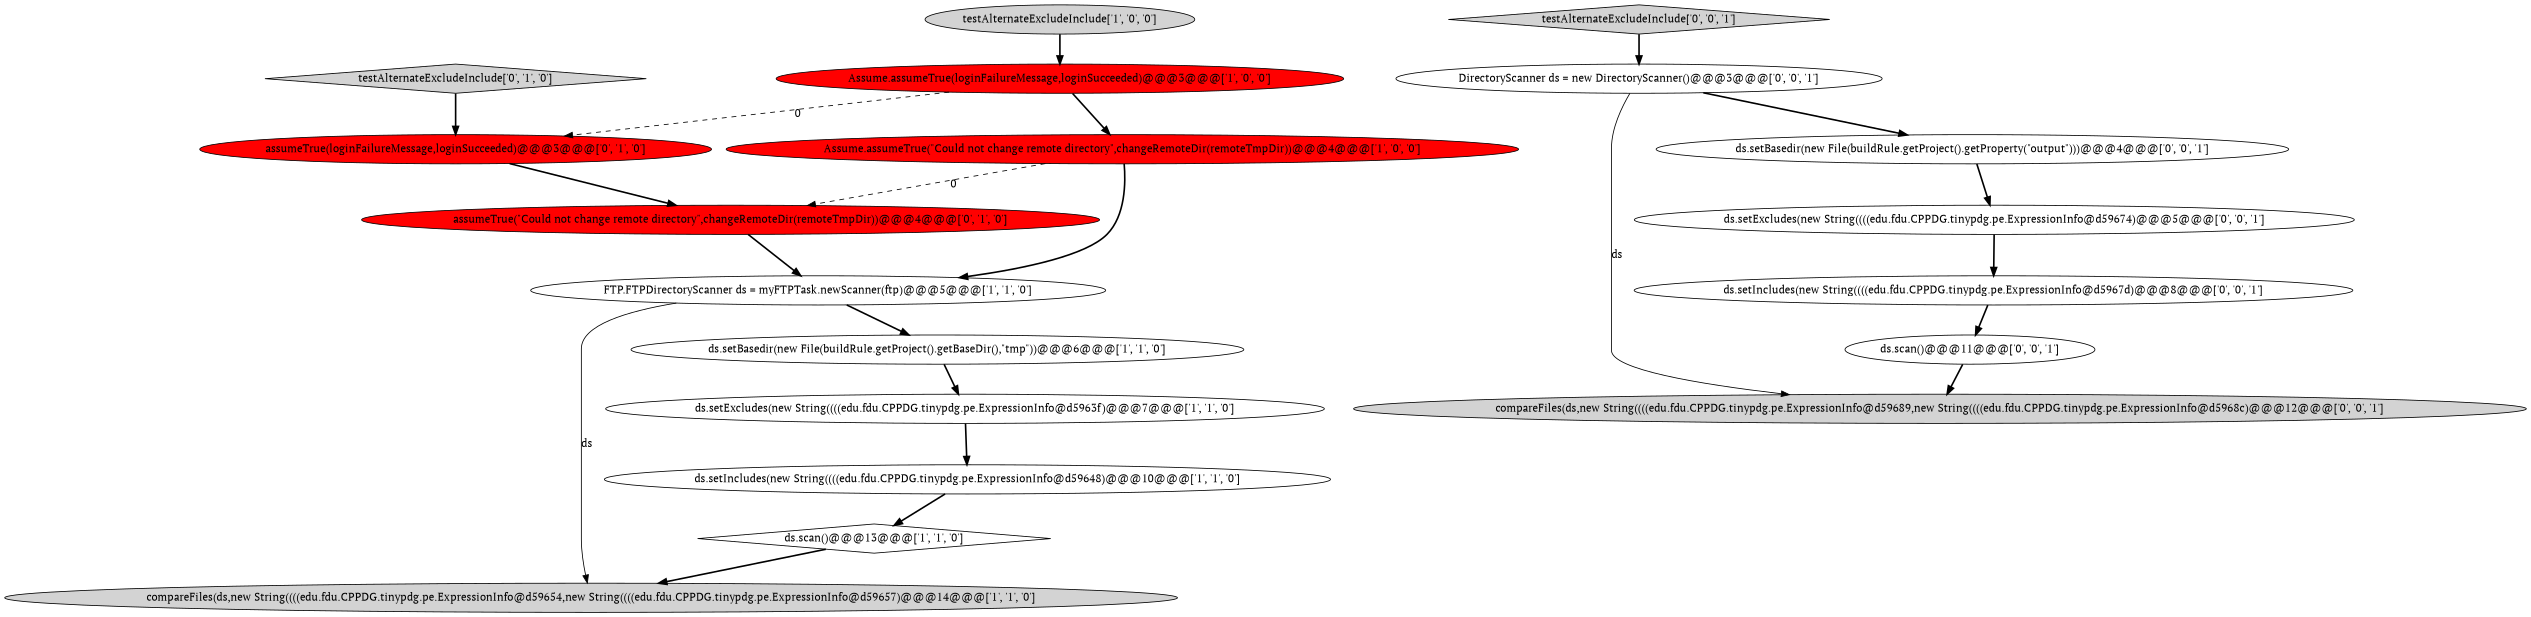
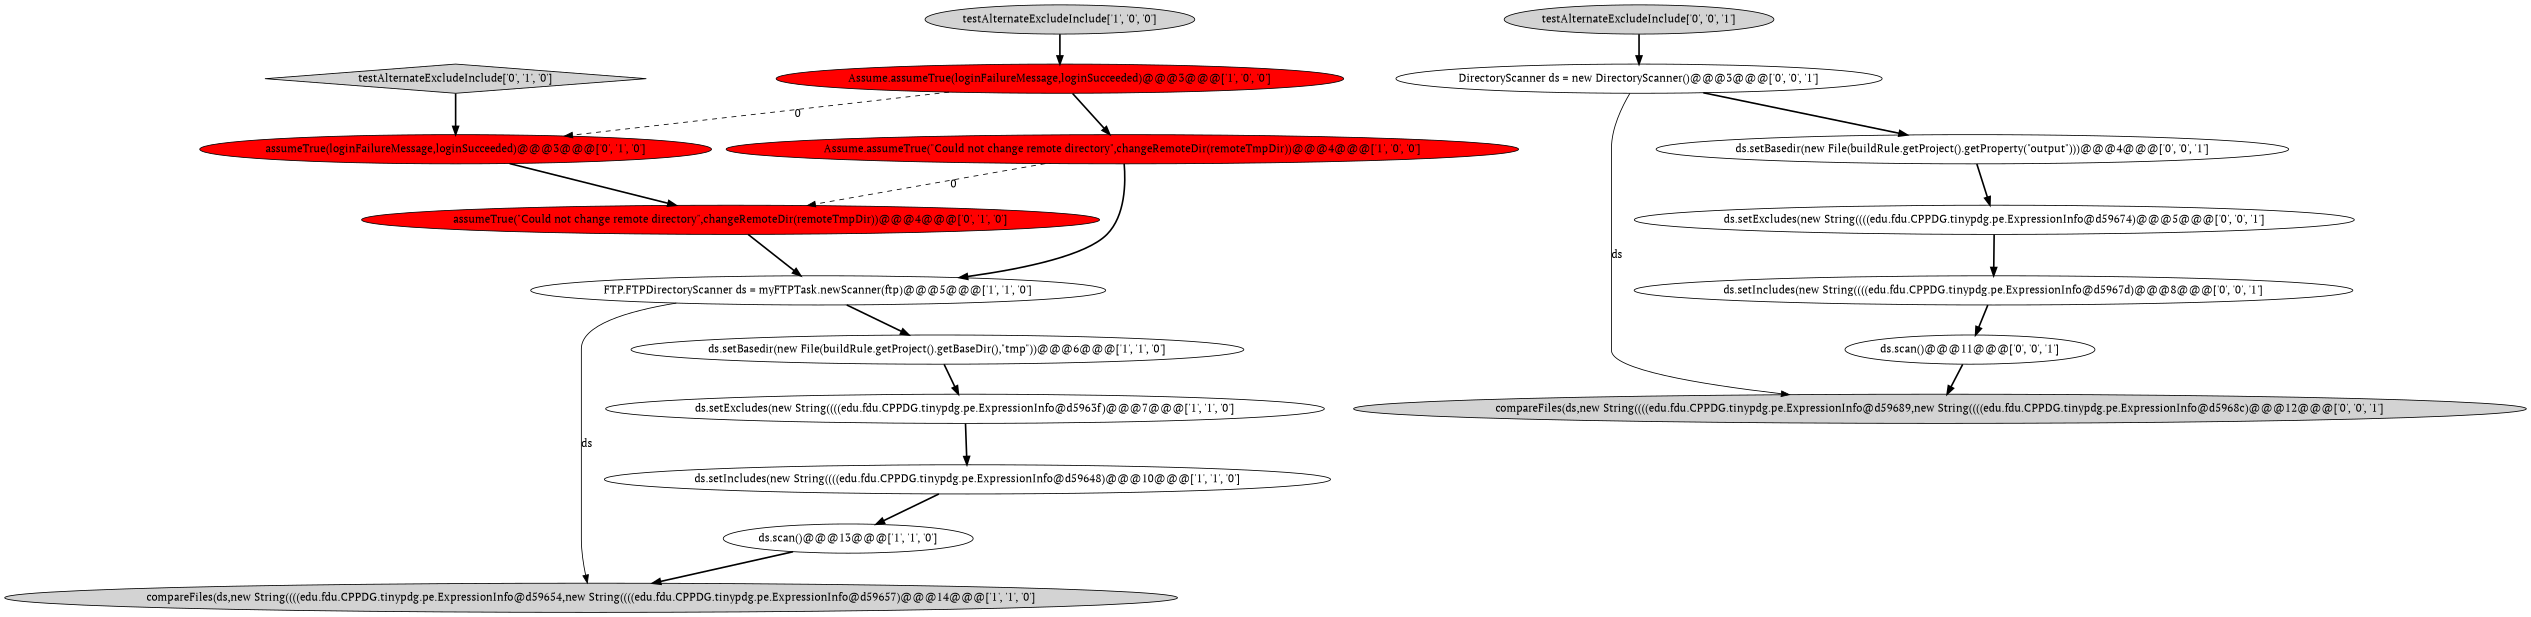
node "testAlternateExcludeInclude['0', '0', '1']": shape diamond -> ellipse
node "ds.scan()@@@13@@@['1', '1', '0']": shape diamond -> ellipse
